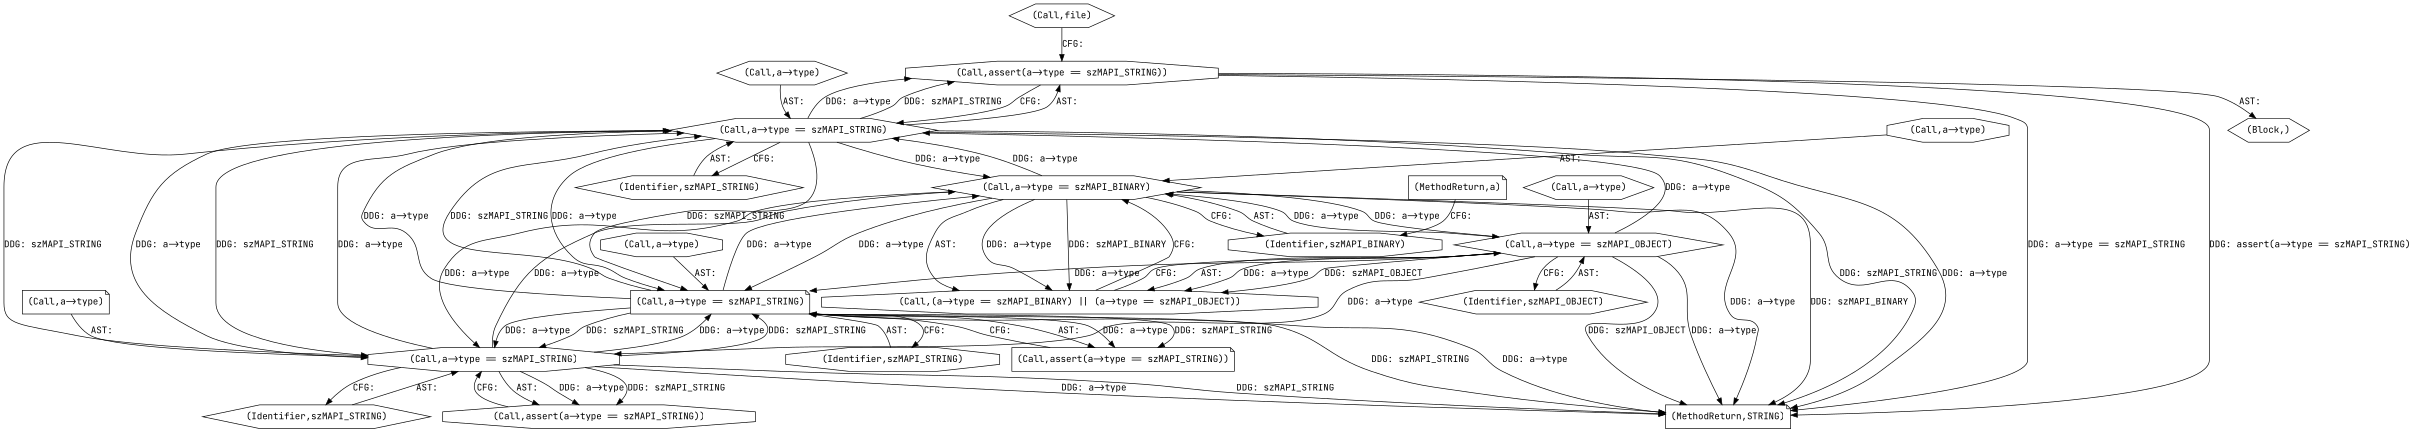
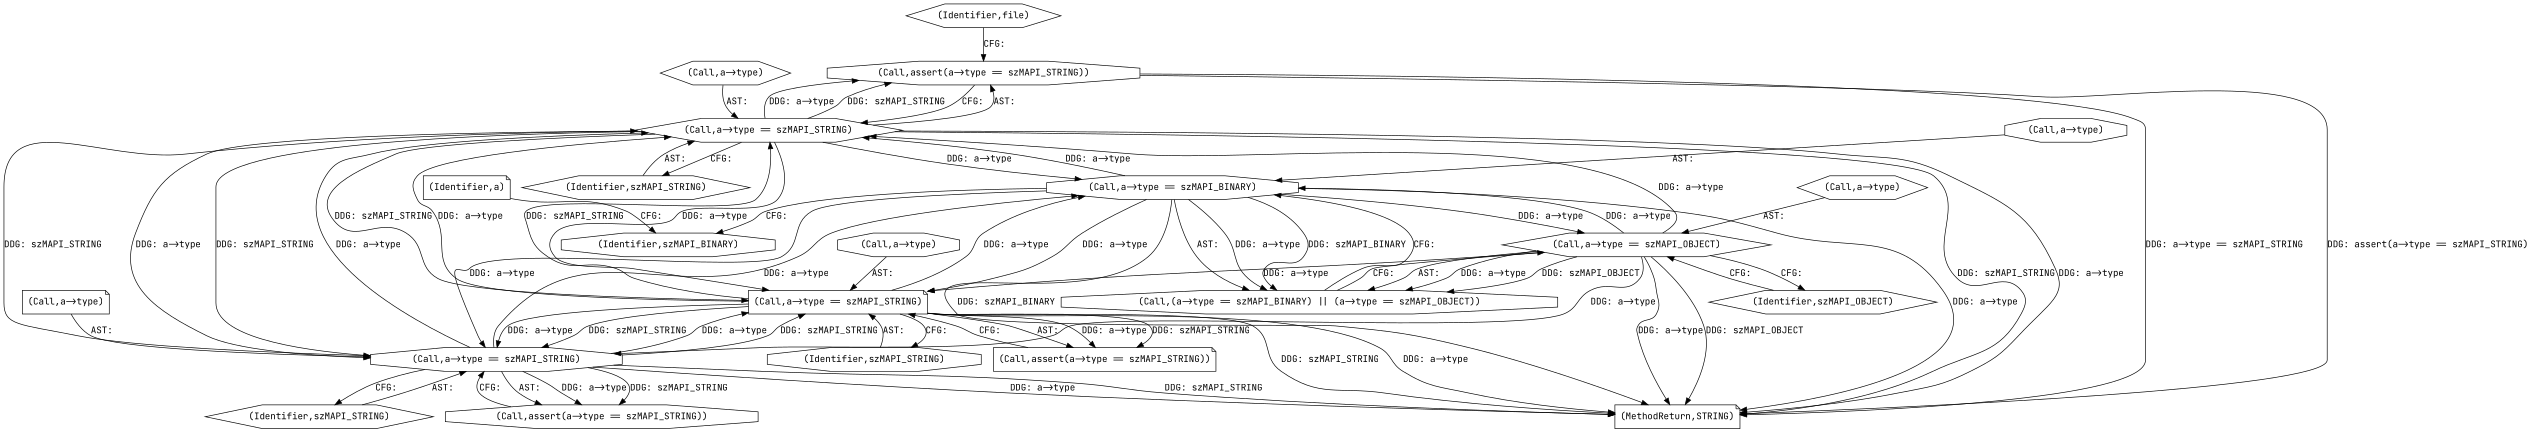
node "(Call,file)": label "(Call,file)" -> "(Identifier,file)"
node "(Block,)": removed
node "(Call,a->type == szMAPI_BINARY)": shape hexagon -> octagon
node "(MethodReturn,a)": label "(MethodReturn,a)" -> "(Identifier,a)"
edge "(Identifier,szMAPI_BINARY)" -> "(Call,a->type == szMAPI_BINARY)": removed, label "AST:"
edge "(Identifier,szMAPI_OBJECT)" -> "(Call,a->type == szMAPI_OBJECT)": label "AST: " -> "CFG: "
